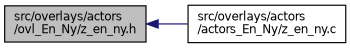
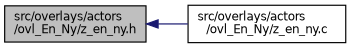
node "src/overlays/actors /actors_En_Ny/z_en_ny.c": label "src/overlays/actors /actors_En_Ny/z_en_ny.c" -> "src/overlays/actors /ovl_En_Ny/z_en_ny.c"
